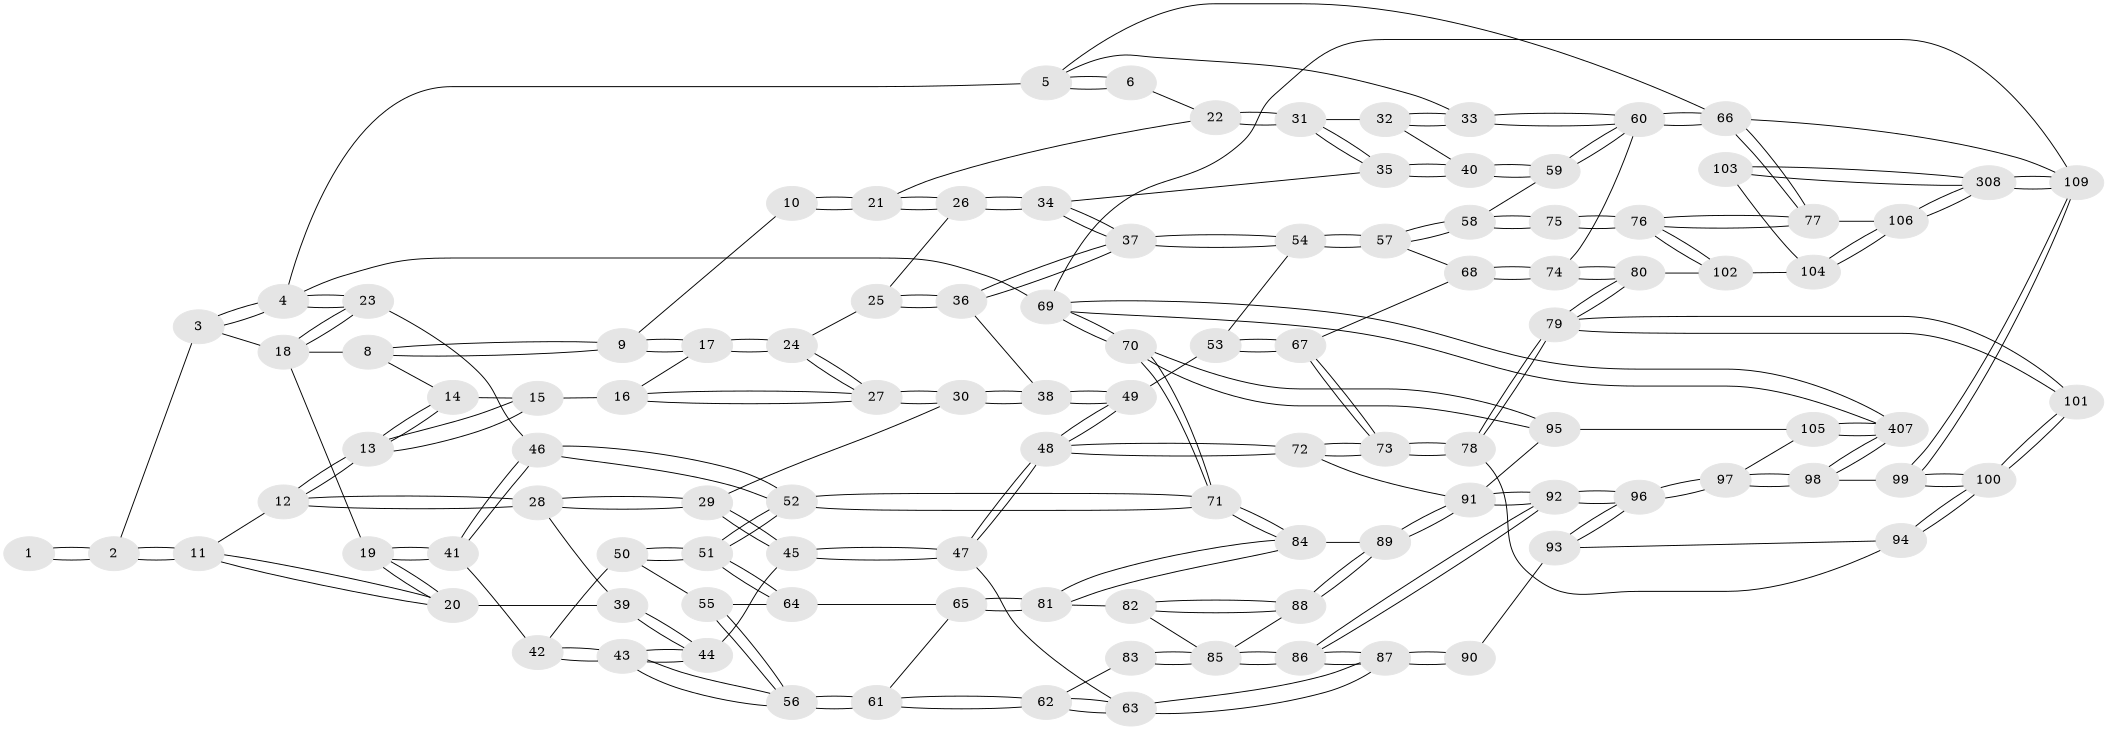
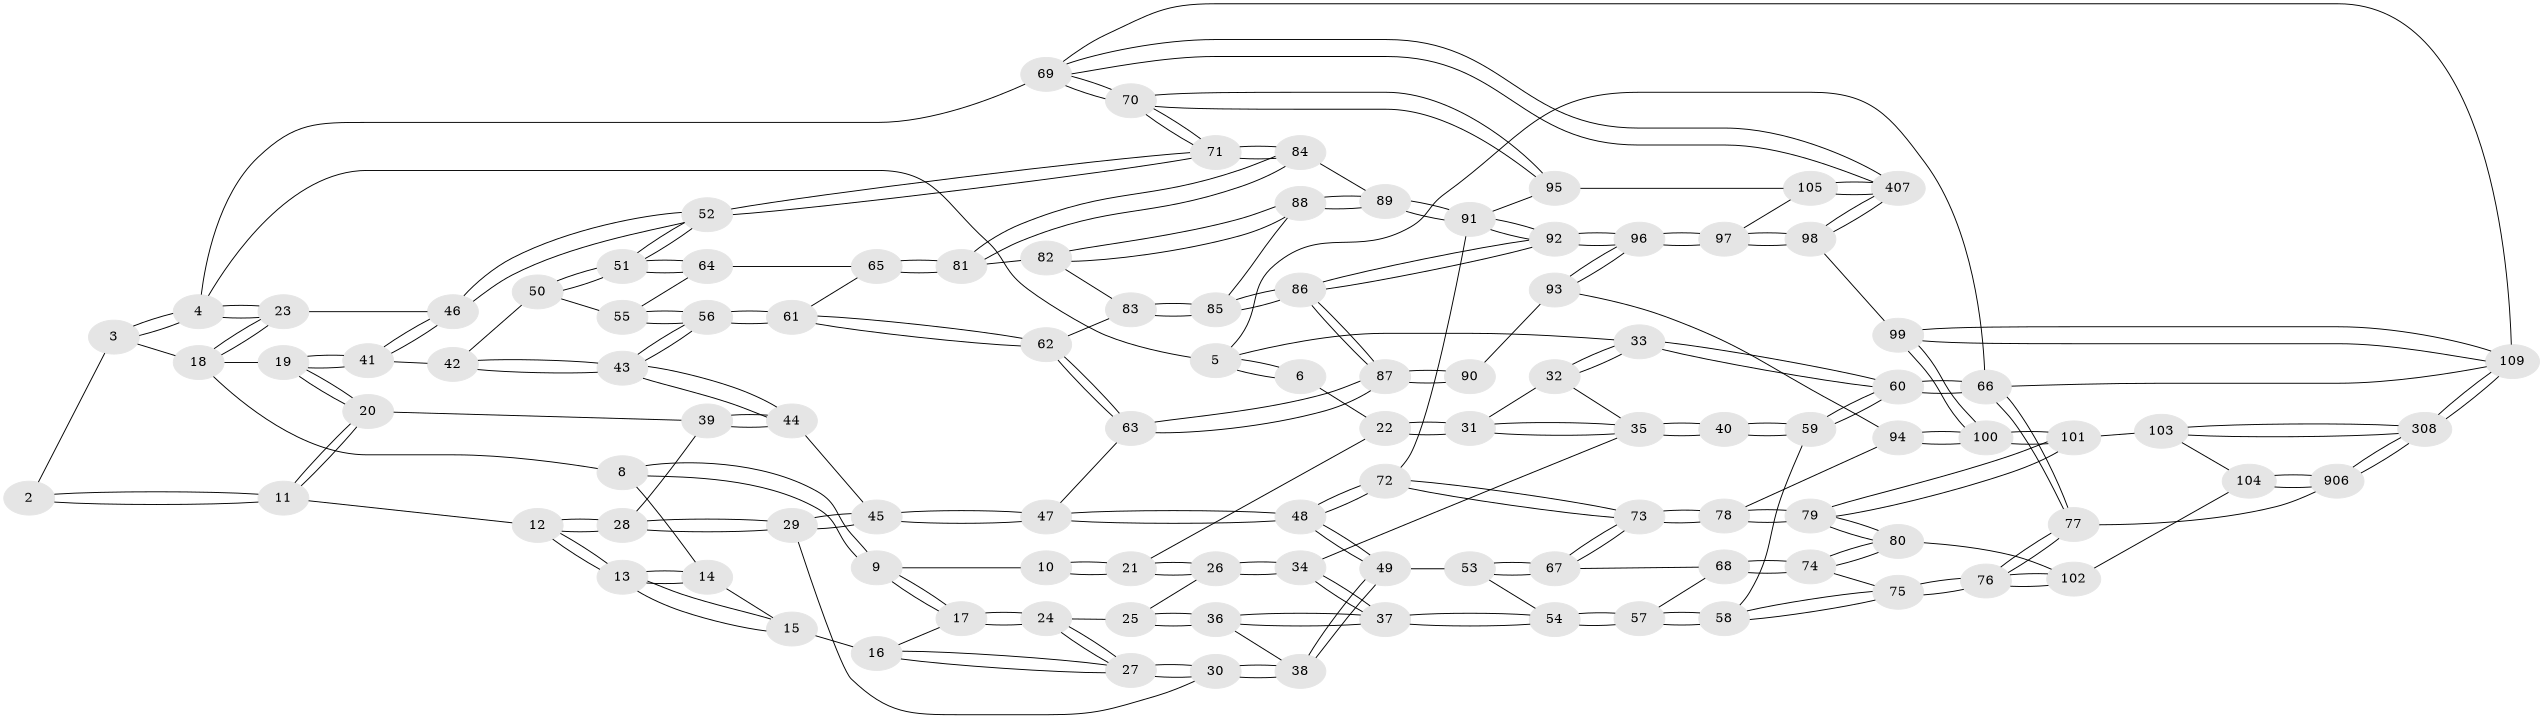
edge "32" -- "40": now "32" -- "35"
edge "60" -- "74": now "75" -- "74"
node "106": label "106" -> "906"
edge "103" -- "101": added
node "1": removed
edge "82" -- "85": now "82" -- "83"
